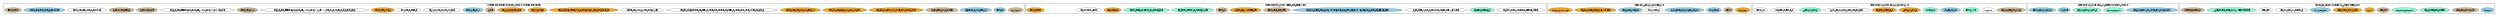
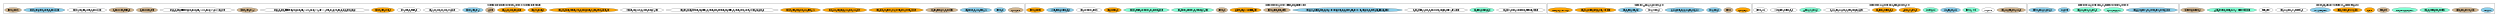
cluster "static void __oom_kill_task(read_t *p)": label "static void __oom_kill_task(read_t *p)" -> "static void __oom_kill_task(task_t *p)"
cluster "static struct mm_struct *oom_kill_task(task_t *p)": label "static struct mm_struct *oom_kill_task(task_t *p)" -> "static struct mm_struct *oom_total_task(task_t *p)"
cluster "void out_of_memory(unsigned int __nocast select_mask)": label "void out_of_memory(unsigned int __nocast select_mask)" -> "void out_of_memory(unsigned int __nocast gfp_mask)"
node "while_each_thread_g_p": added
node "set_p_time_slice_HZ": label "set_p_time_slice_HZ" -> "set_p_left_slice_HZ"
